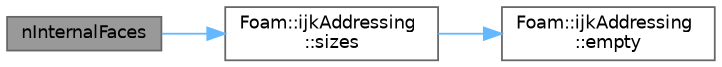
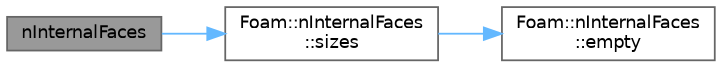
node "Foam::ijkAddressing ::sizes": label "Foam::ijkAddressing ::sizes" -> "Foam::nInternalFaces ::sizes"
node "Foam::ijkAddressing ::empty": label "Foam::ijkAddressing ::empty" -> "Foam::nInternalFaces ::empty"
